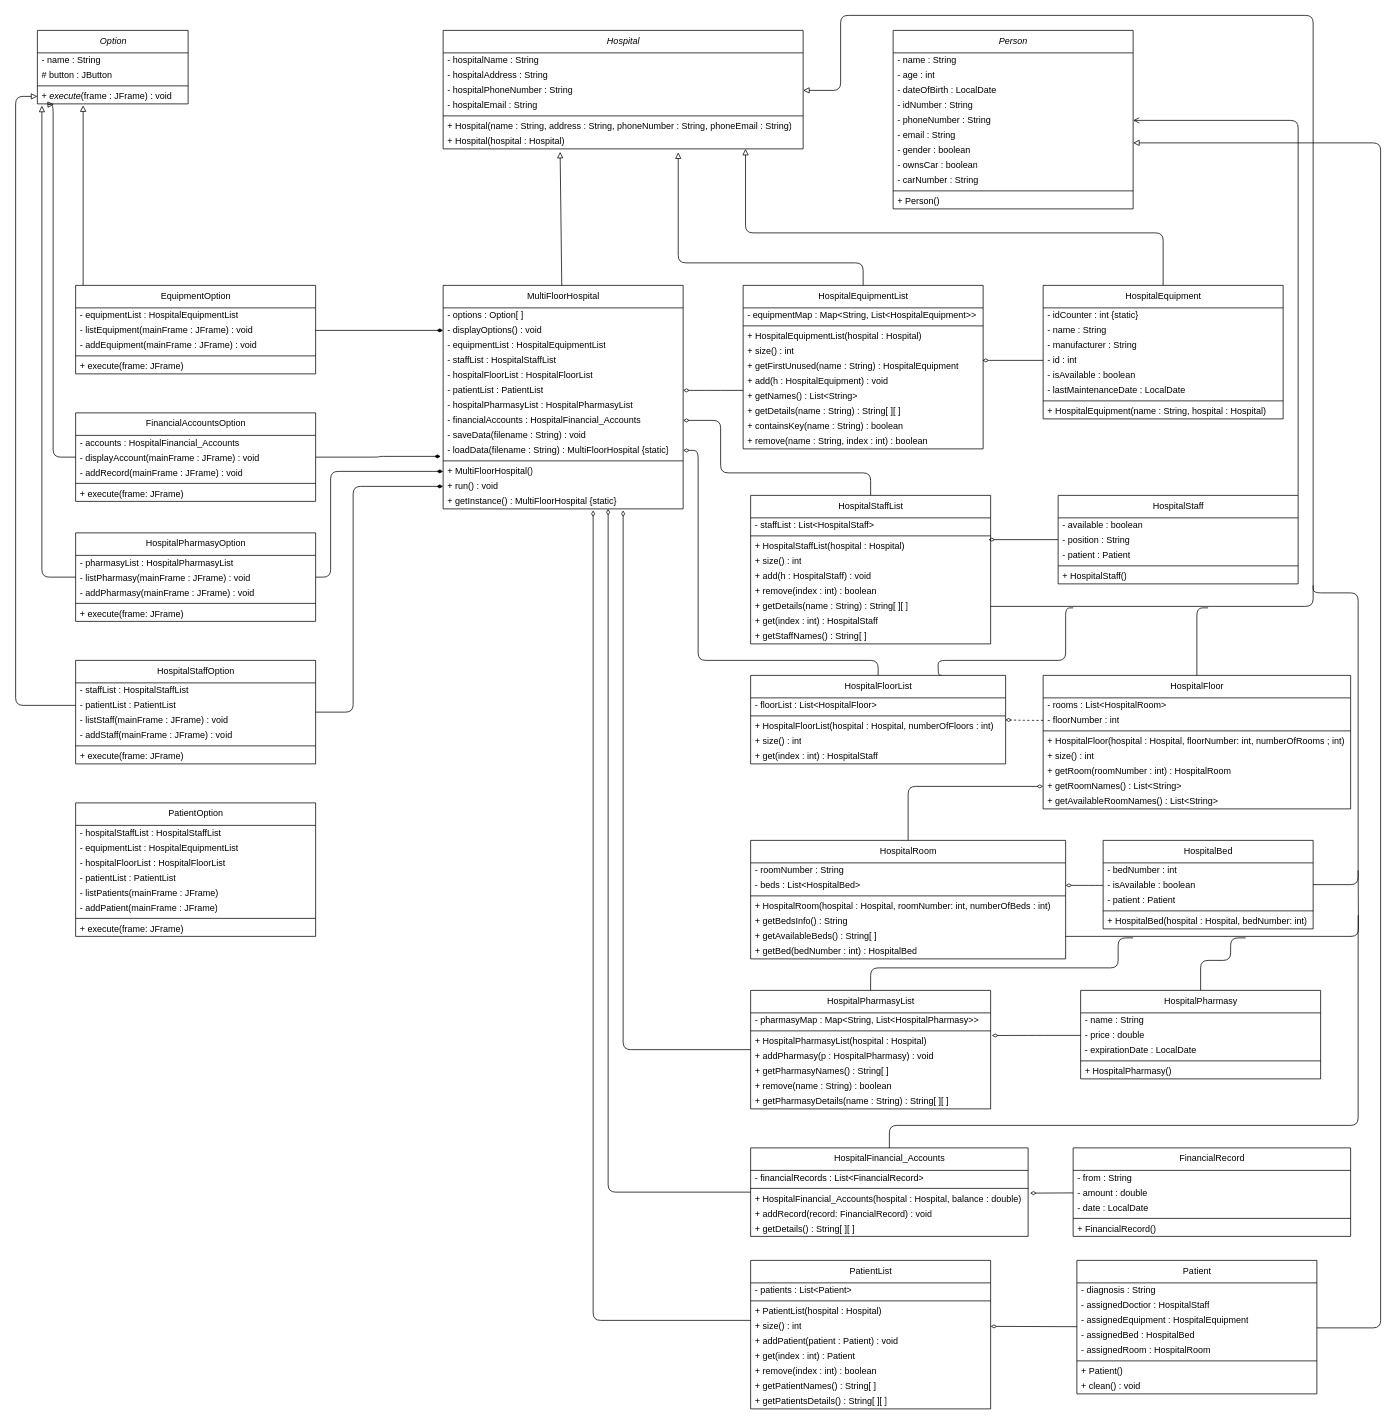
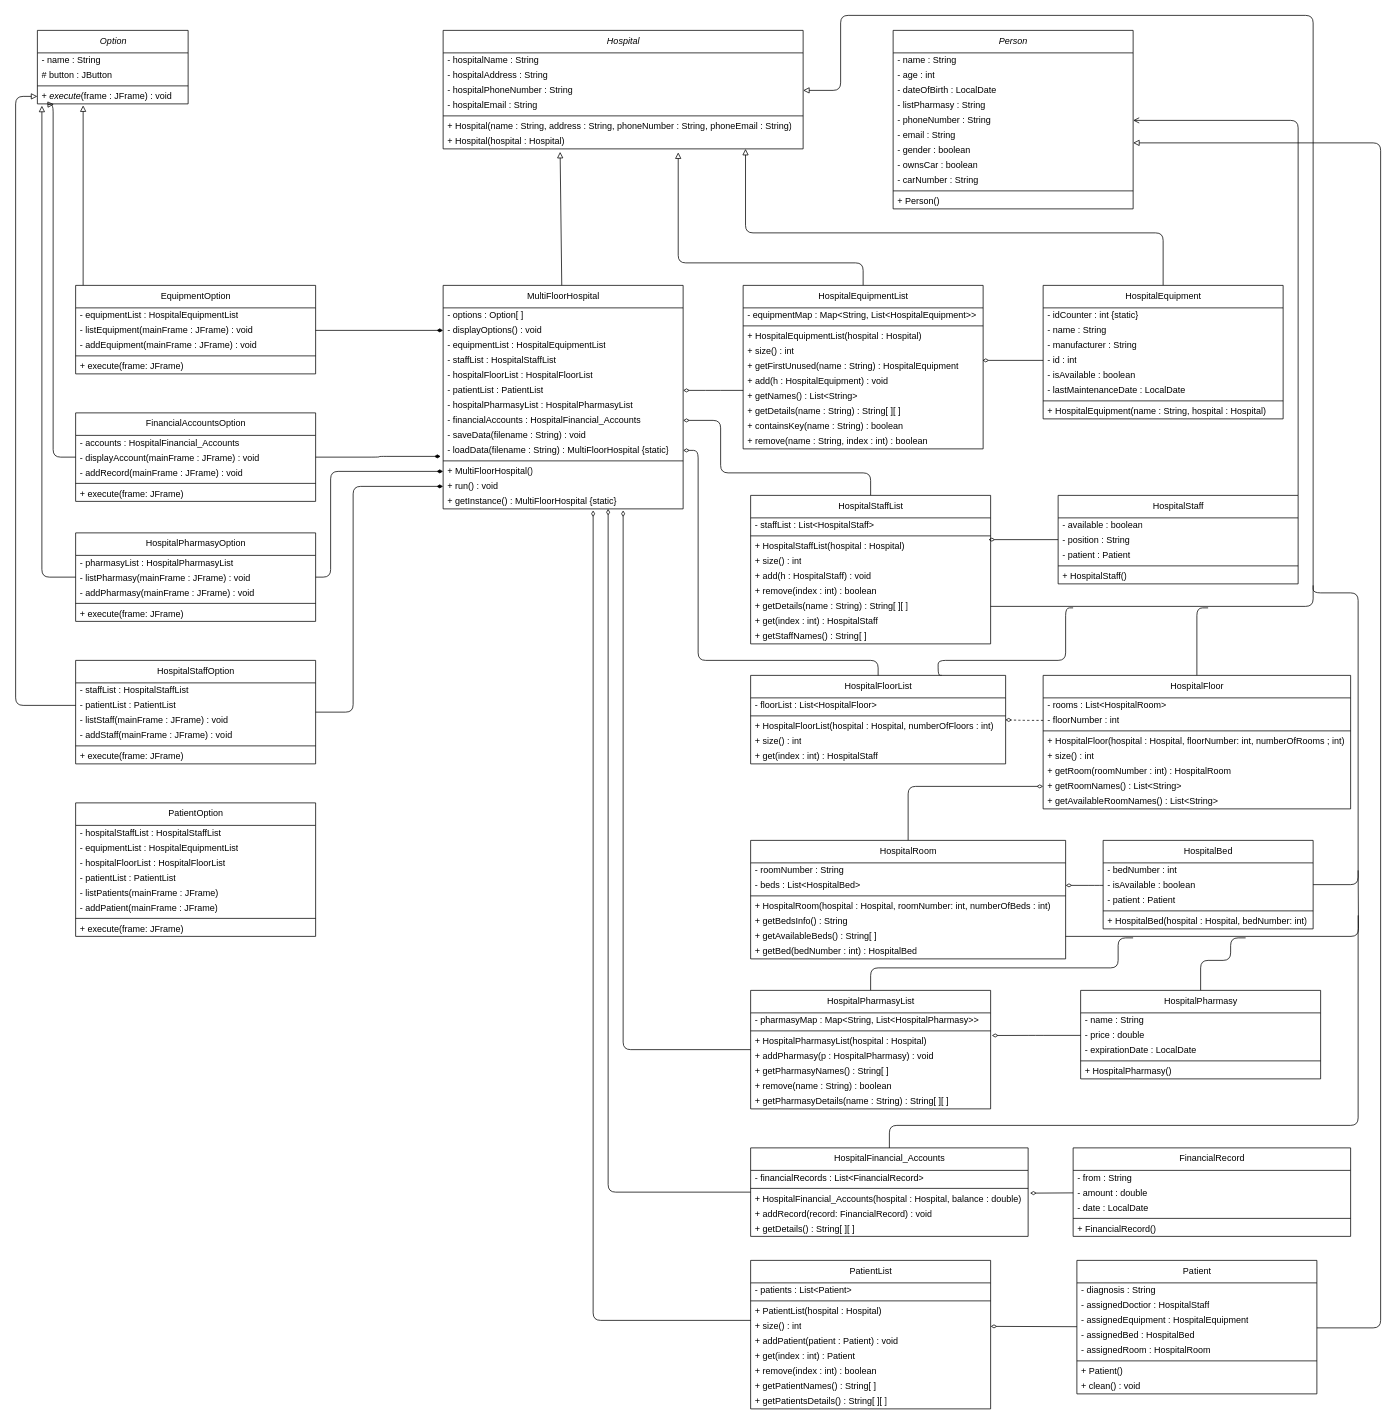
node "- idNumber : String": label "- idNumber : String" -> "- listPharmasy : String"
